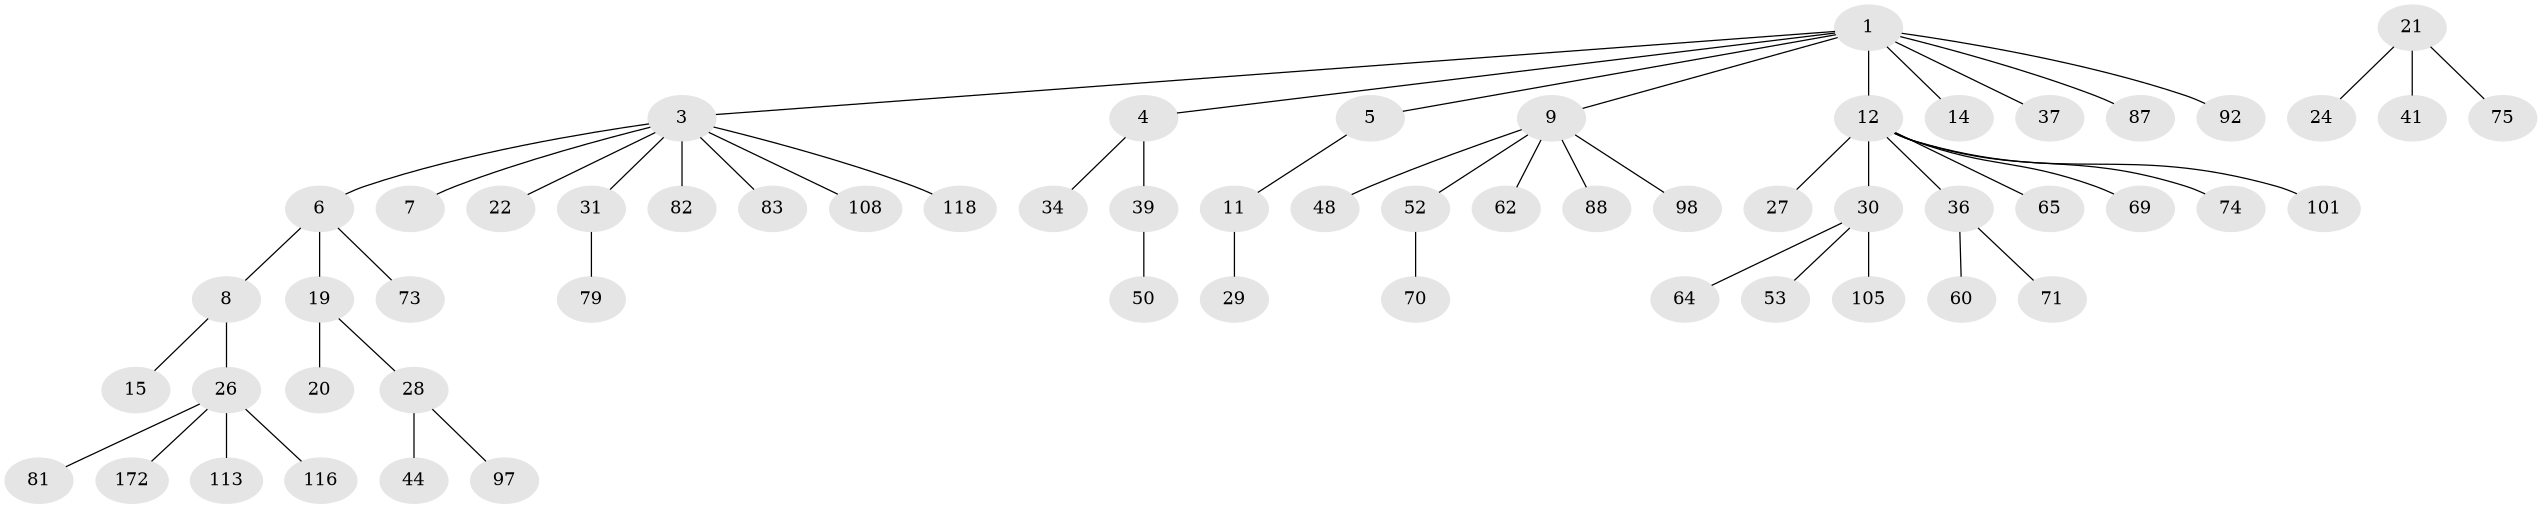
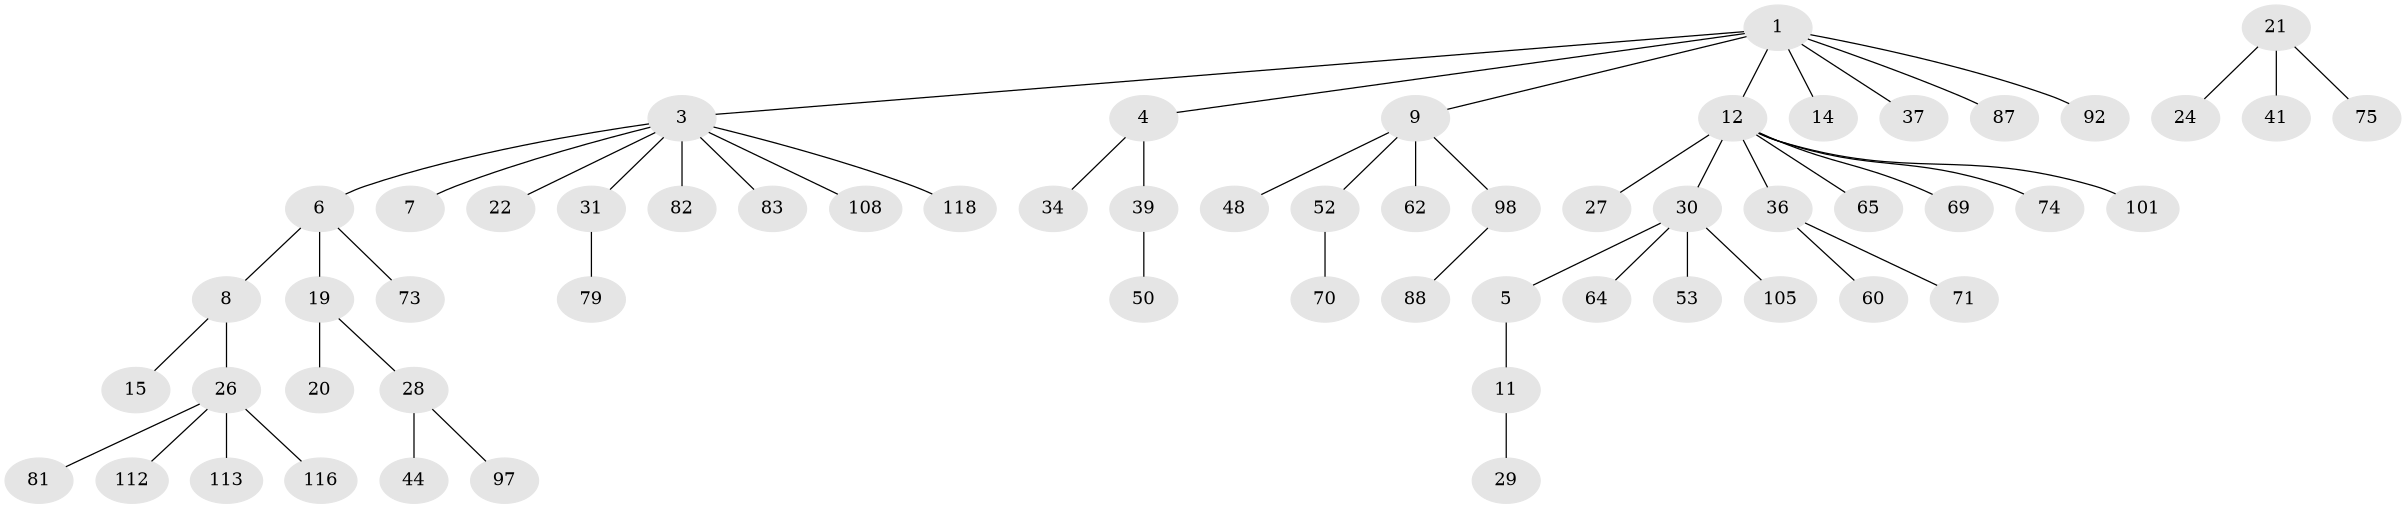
edge "1" -- "5": now "30" -- "5"
edge "9" -- "88": now "98" -- "88"
node "172": label "172" -> "112"
